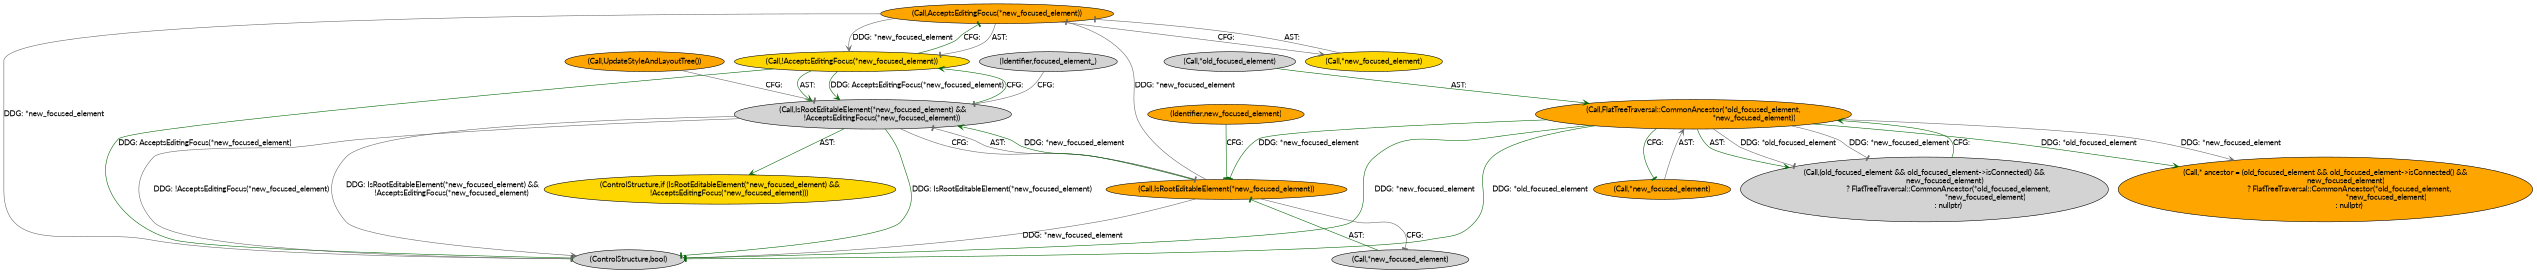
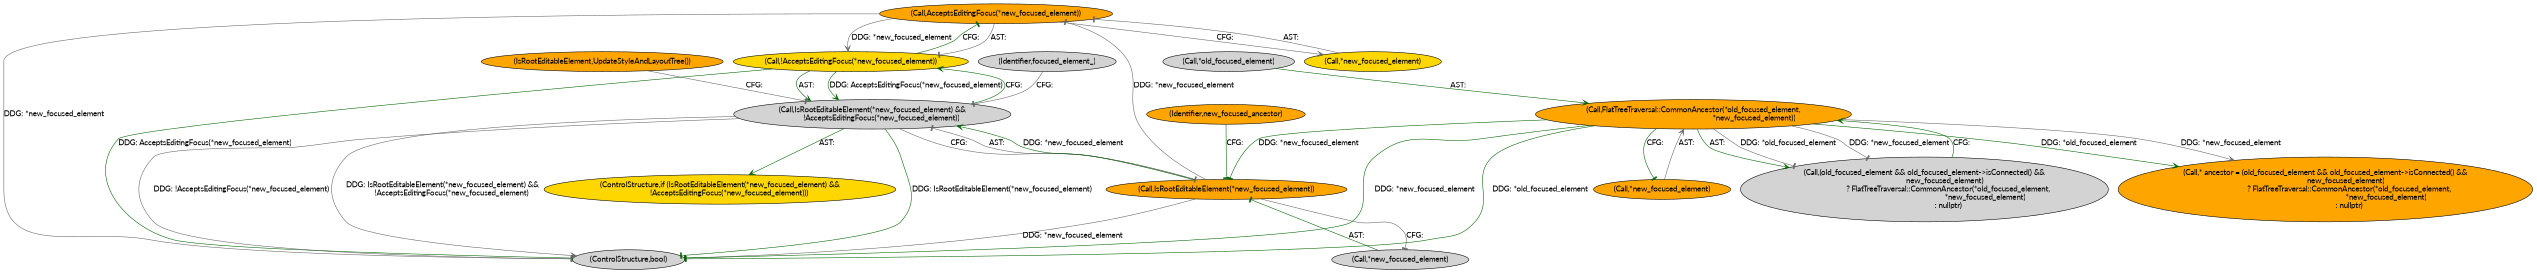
node "(Call,UpdateStyleAndLayoutTree())": label "(Call,UpdateStyleAndLayoutTree())" -> "(IsRootEditableElement,UpdateStyleAndLayoutTree())"
node "(Identifier,new_focused_element)": label "(Identifier,new_focused_element)" -> "(Identifier,new_focused_ancestor)"
